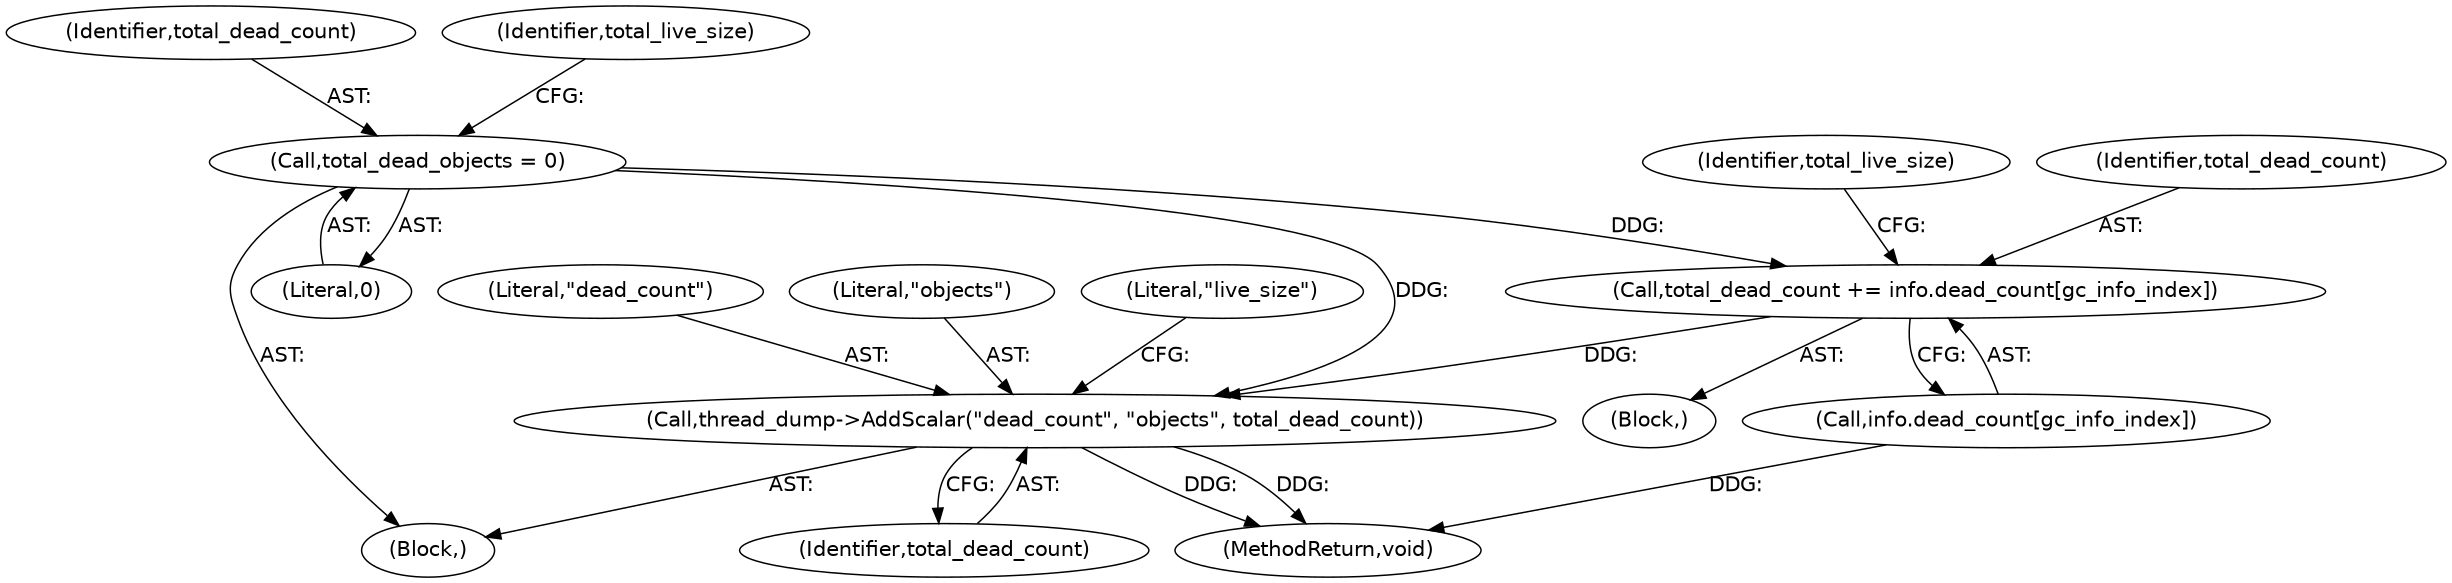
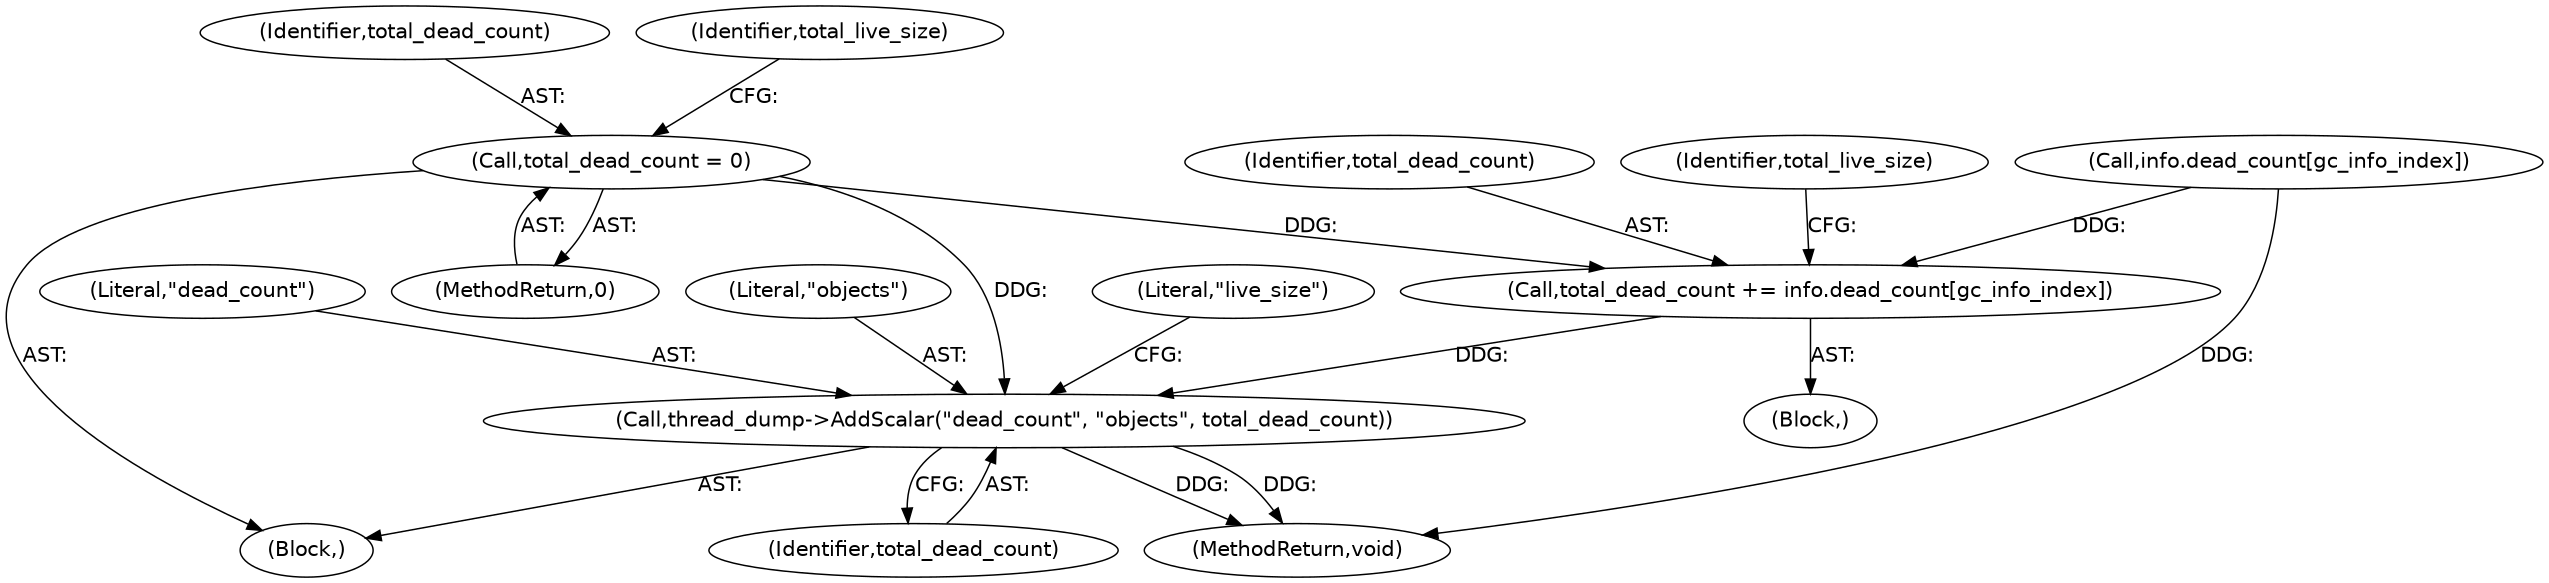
node "(Call,total_dead_objects = 0)": label "(Call,total_dead_objects = 0)" -> "(Call,total_dead_count = 0)"
node "(Literal,0)": label "(Literal,0)" -> "(MethodReturn,0)"
edge "(Call,total_dead_count += info.dead_count[gc_info_index])" -> "(Call,info.dead_count[gc_info_index])": removed, label "CFG:"
edge "(Call,info.dead_count[gc_info_index])" -> "(Call,total_dead_count += info.dead_count[gc_info_index])": label "AST: " -> "DDG: "
